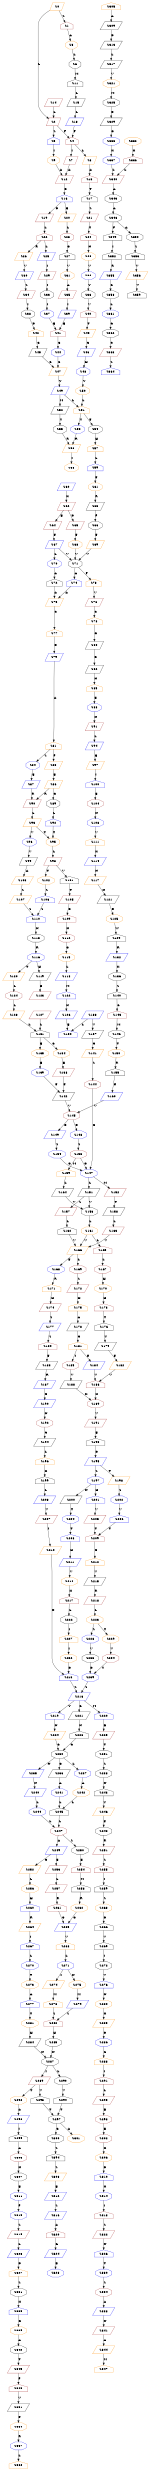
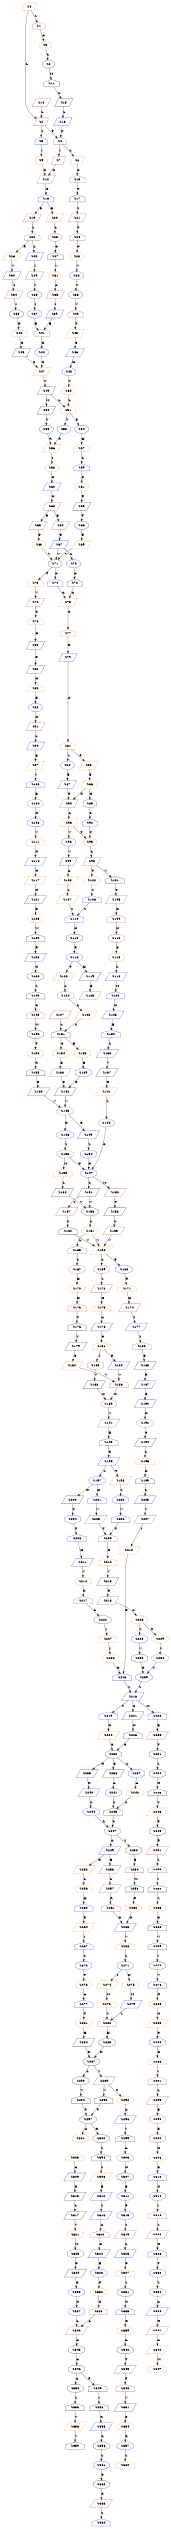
edge "S58" -> "S60": added, label "F"
edge "S133" -> "S130": reversed
edge "S328" -> "S332": added, label "P"
